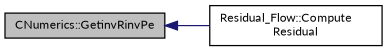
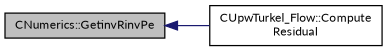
node "Residual_Flow::Compute Residual": label "Residual_Flow::Compute Residual" -> "CUpwTurkel_Flow::Compute Residual"
